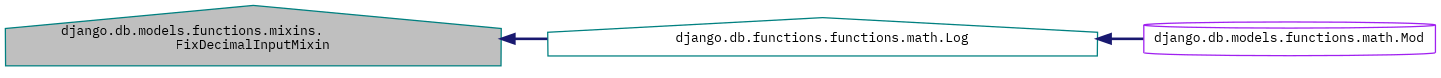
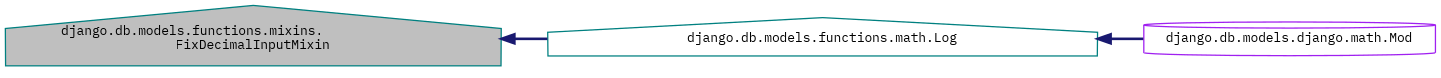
node "django.db.functions.functions.math.Log": label "django.db.functions.functions.math.Log" -> "django.db.models.functions.math.Log"
node "django.db.models.functions.math.Mod": label "django.db.models.functions.math.Mod" -> "django.db.models.django.math.Mod"
